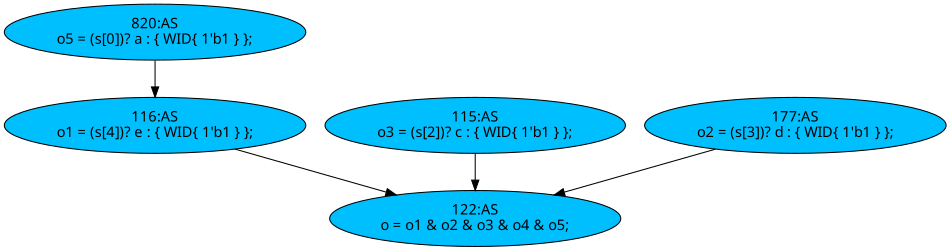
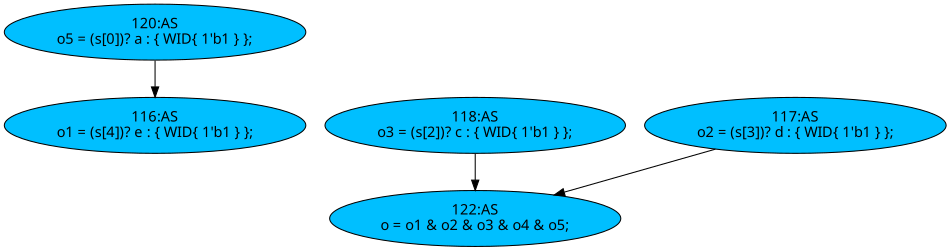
node "820:AS o5 = (s[0])? a : { WID{ 1'b1 } };": label "820:AS o5 = (s[0])? a : { WID{ 1'b1 } };" -> "120:AS o5 = (s[0])? a : { WID{ 1'b1 } };"
node "115:AS o3 = (s[2])? c : { WID{ 1'b1 } };": label "115:AS o3 = (s[2])? c : { WID{ 1'b1 } };" -> "118:AS o3 = (s[2])? c : { WID{ 1'b1 } };"
node "177:AS o2 = (s[3])? d : { WID{ 1'b1 } };": label "177:AS o2 = (s[3])? d : { WID{ 1'b1 } };" -> "117:AS o2 = (s[3])? d : { WID{ 1'b1 } };"
edge "116:AS o1 = (s[4])? e : { WID{ 1'b1 } };" -> "122:AS o = o1 & o2 & o3 & o4 & o5;": removed
